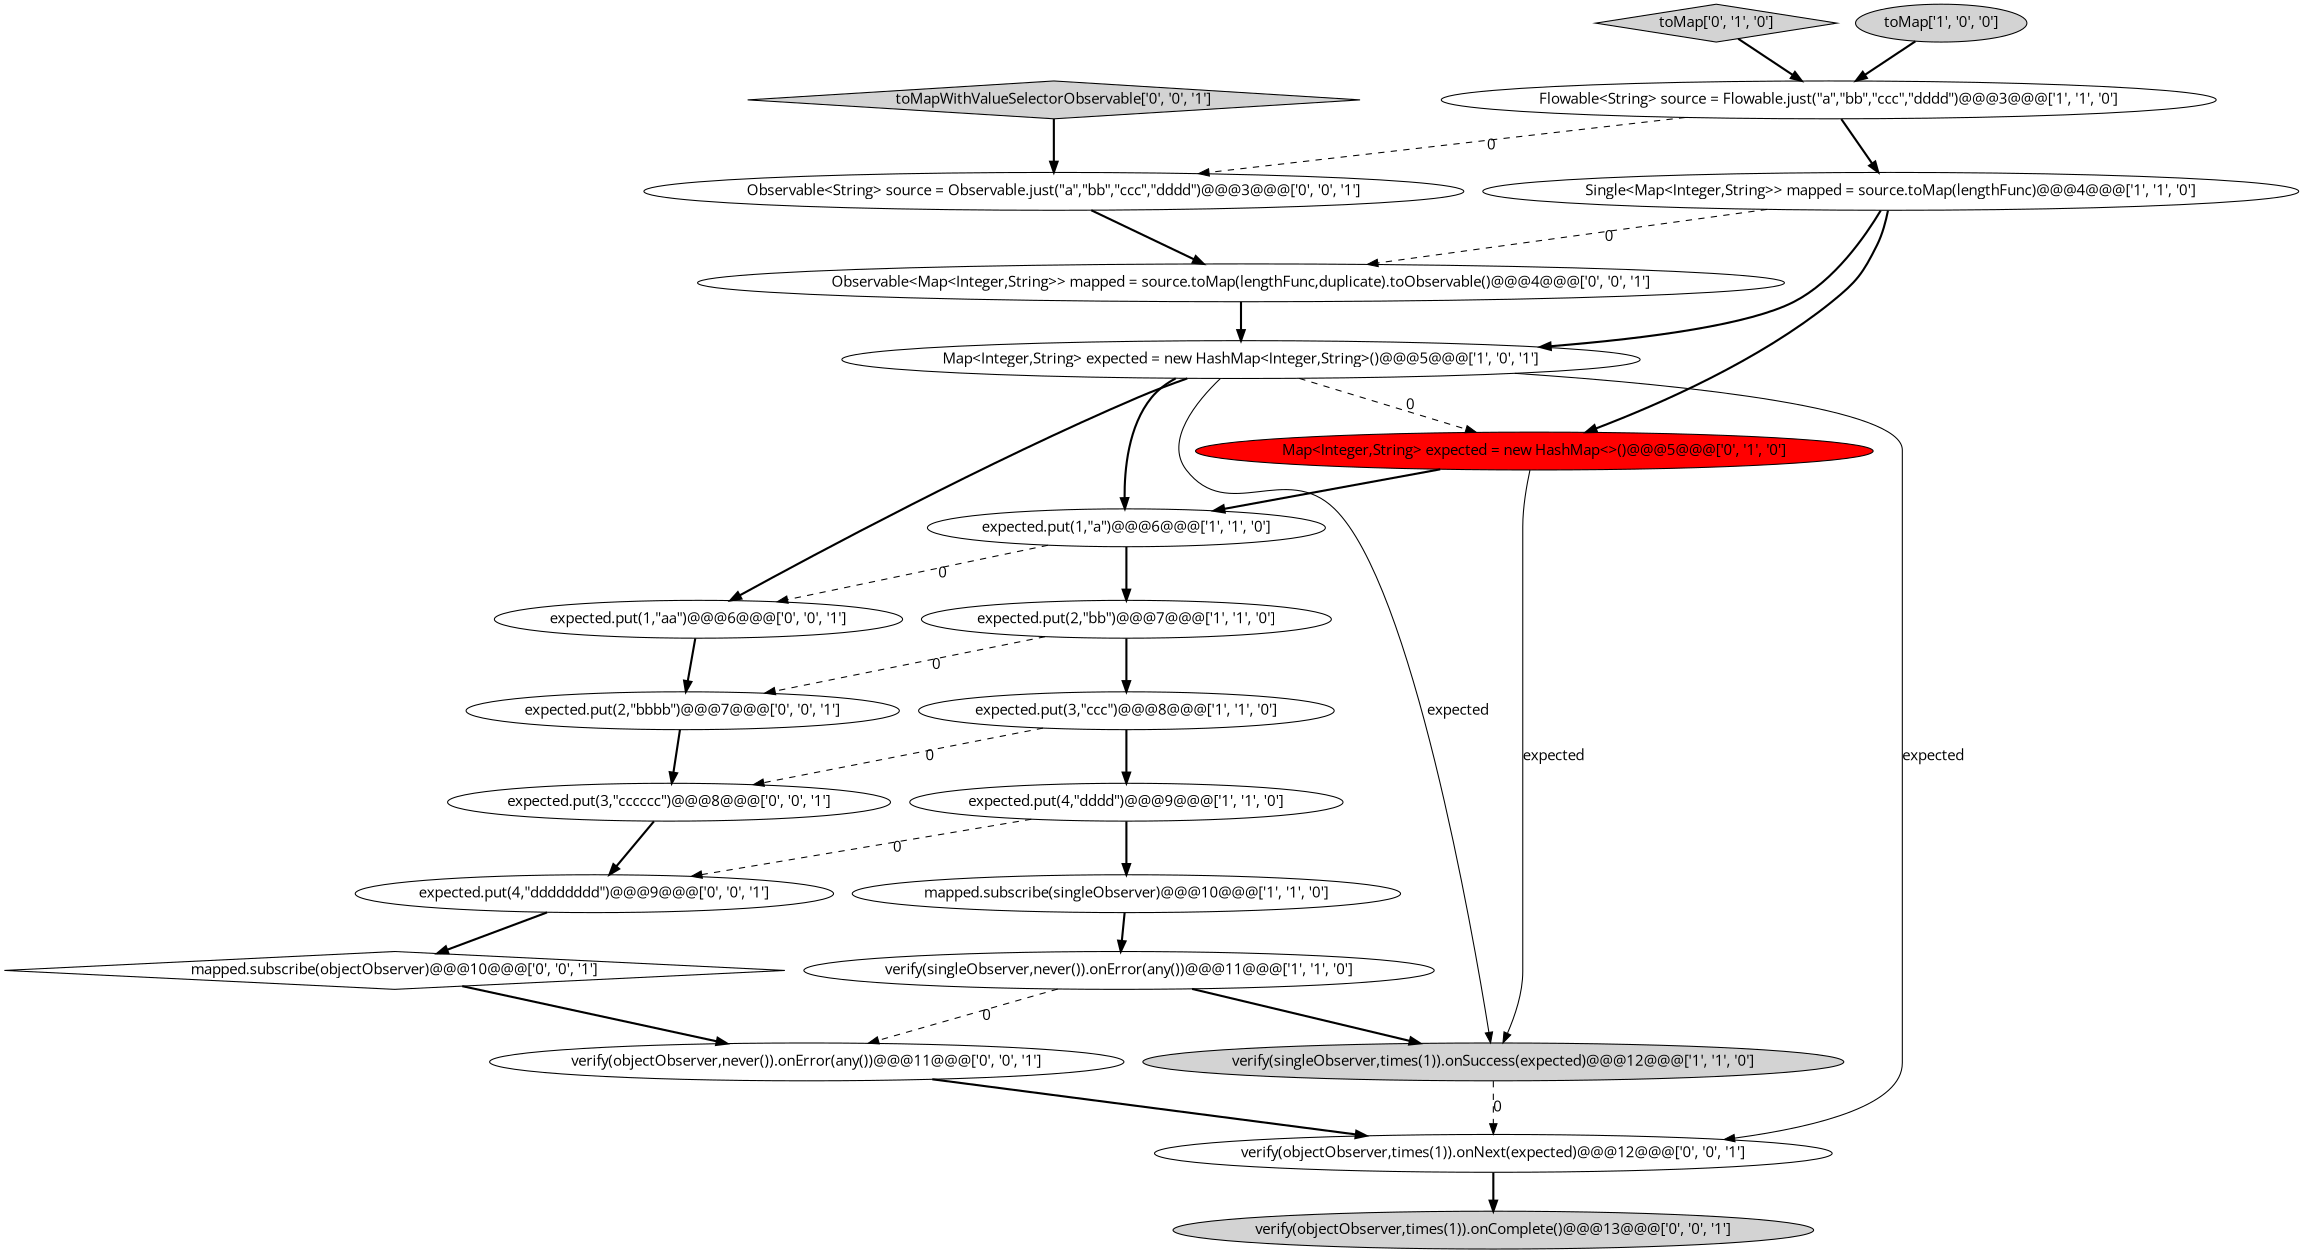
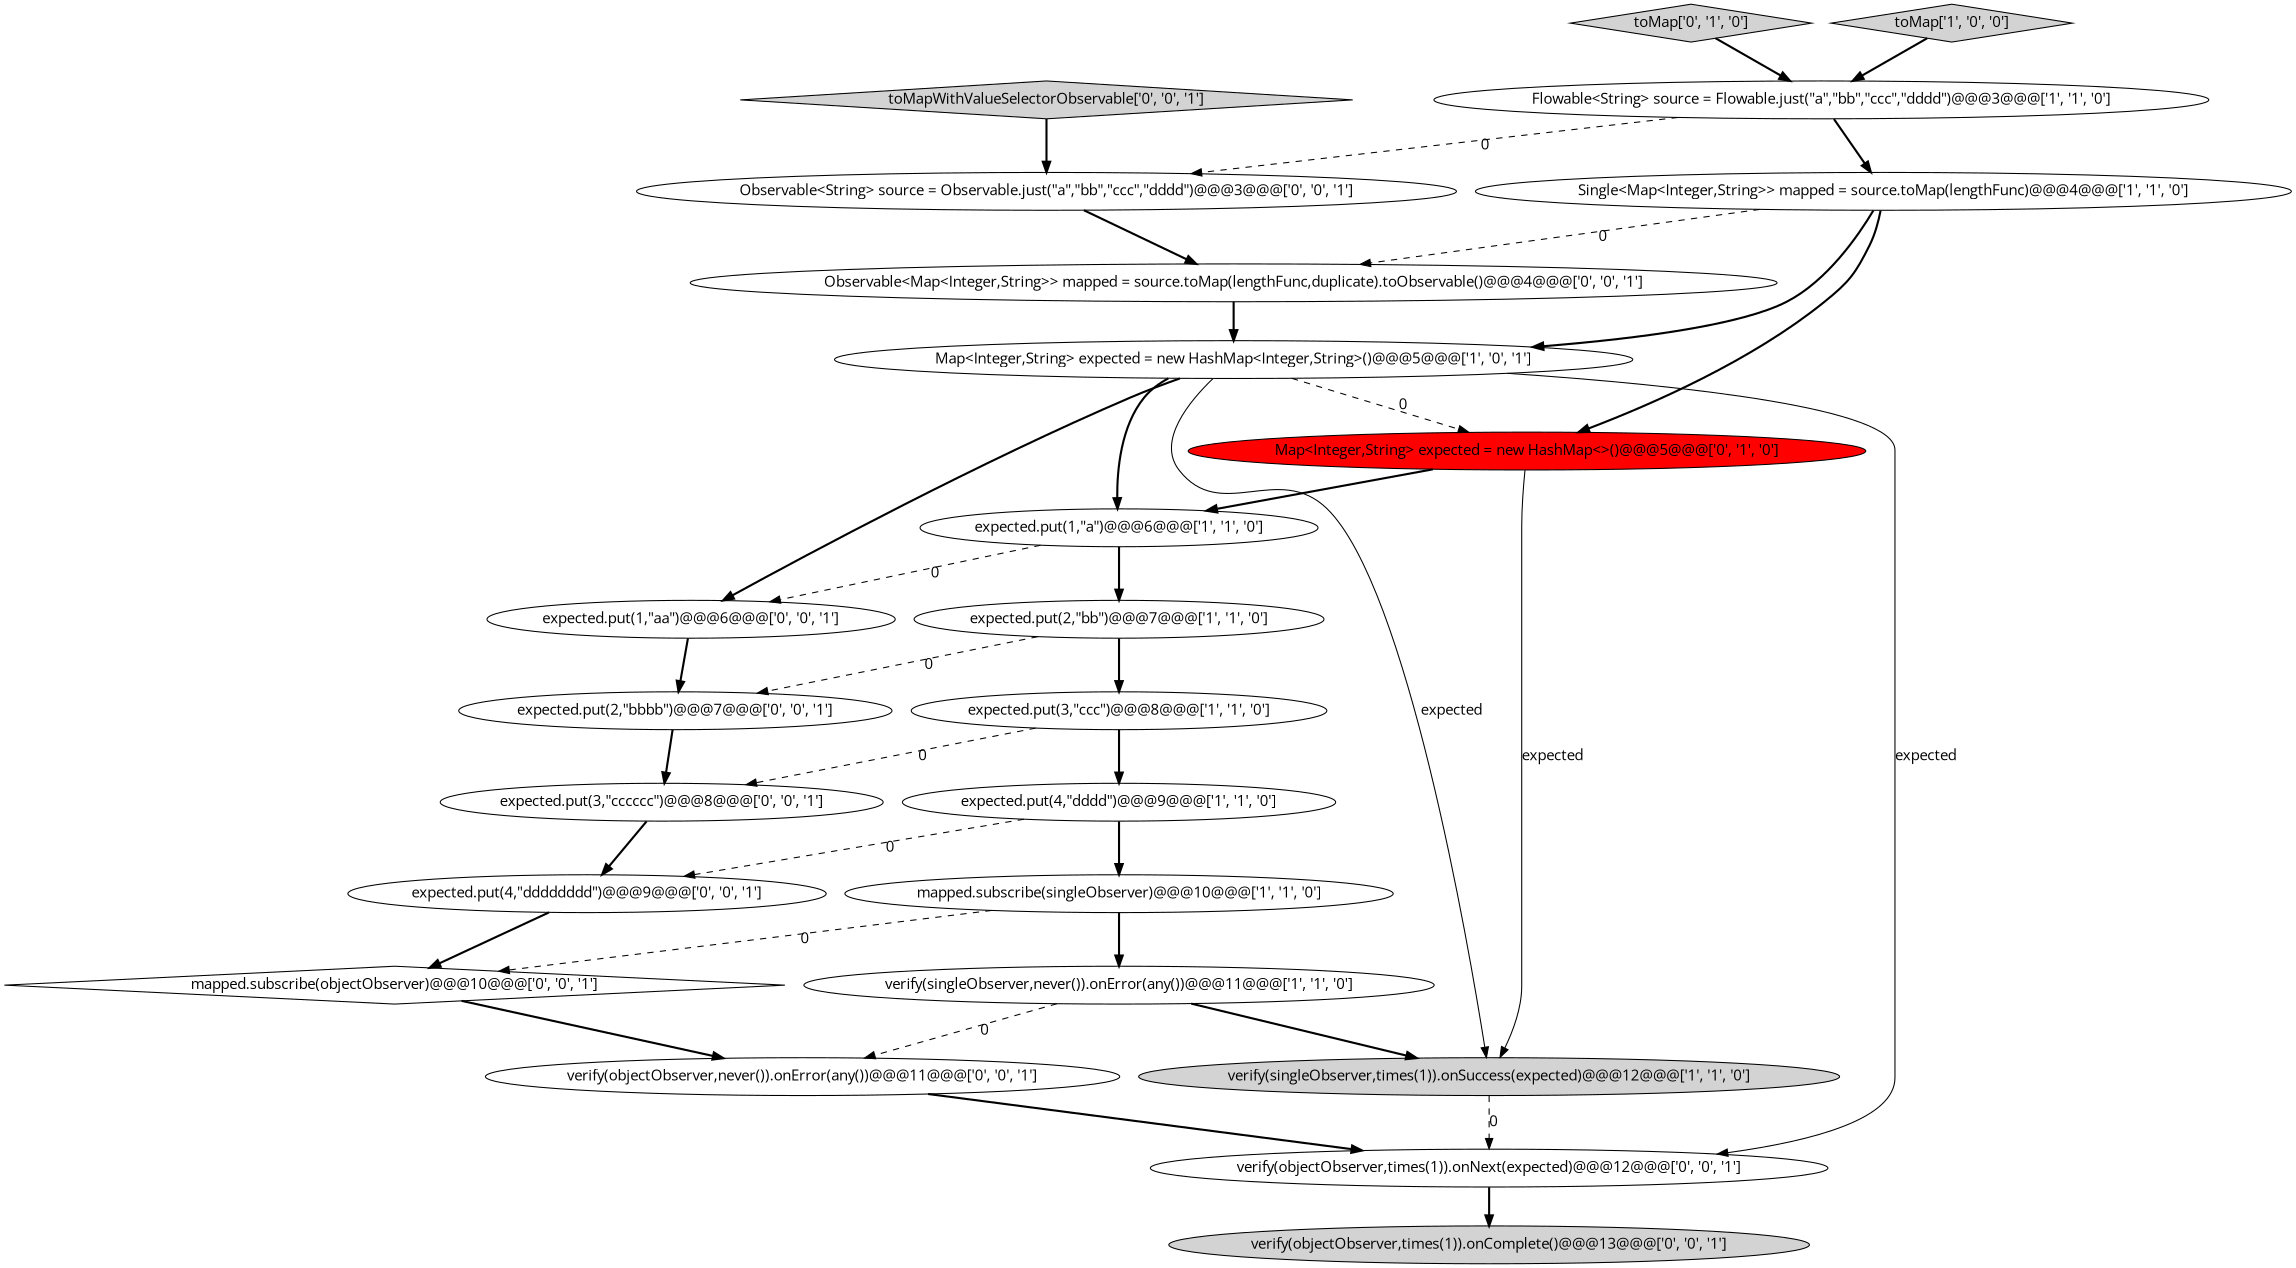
node "toMap['1', '0', '0']": shape ellipse -> diamond
edge "mapped.subscribe(singleObserver)@@@10@@@['1', '1', '0']" -> "mapped.subscribe(objectObserver)@@@10@@@['0', '0', '1']": added, label "0"
